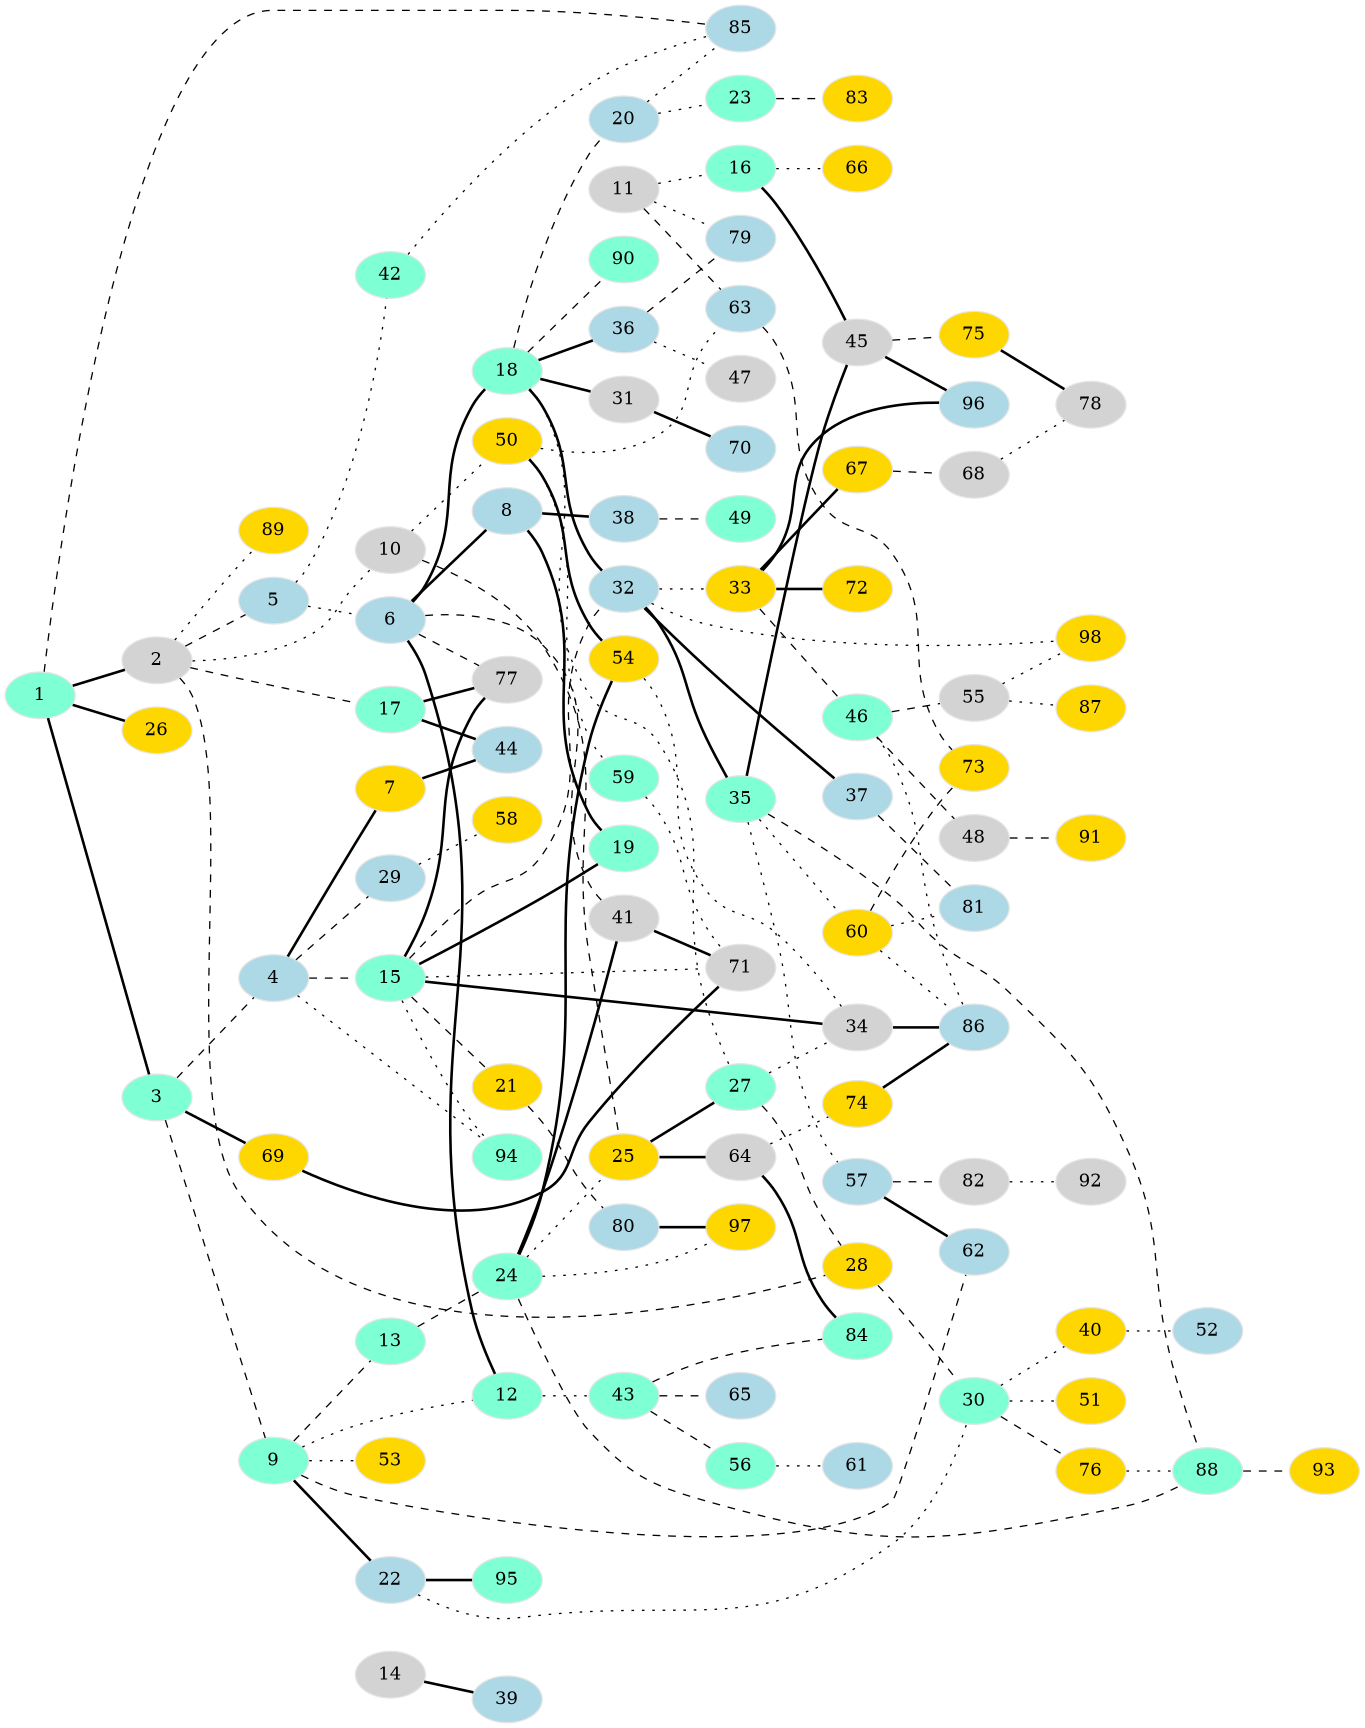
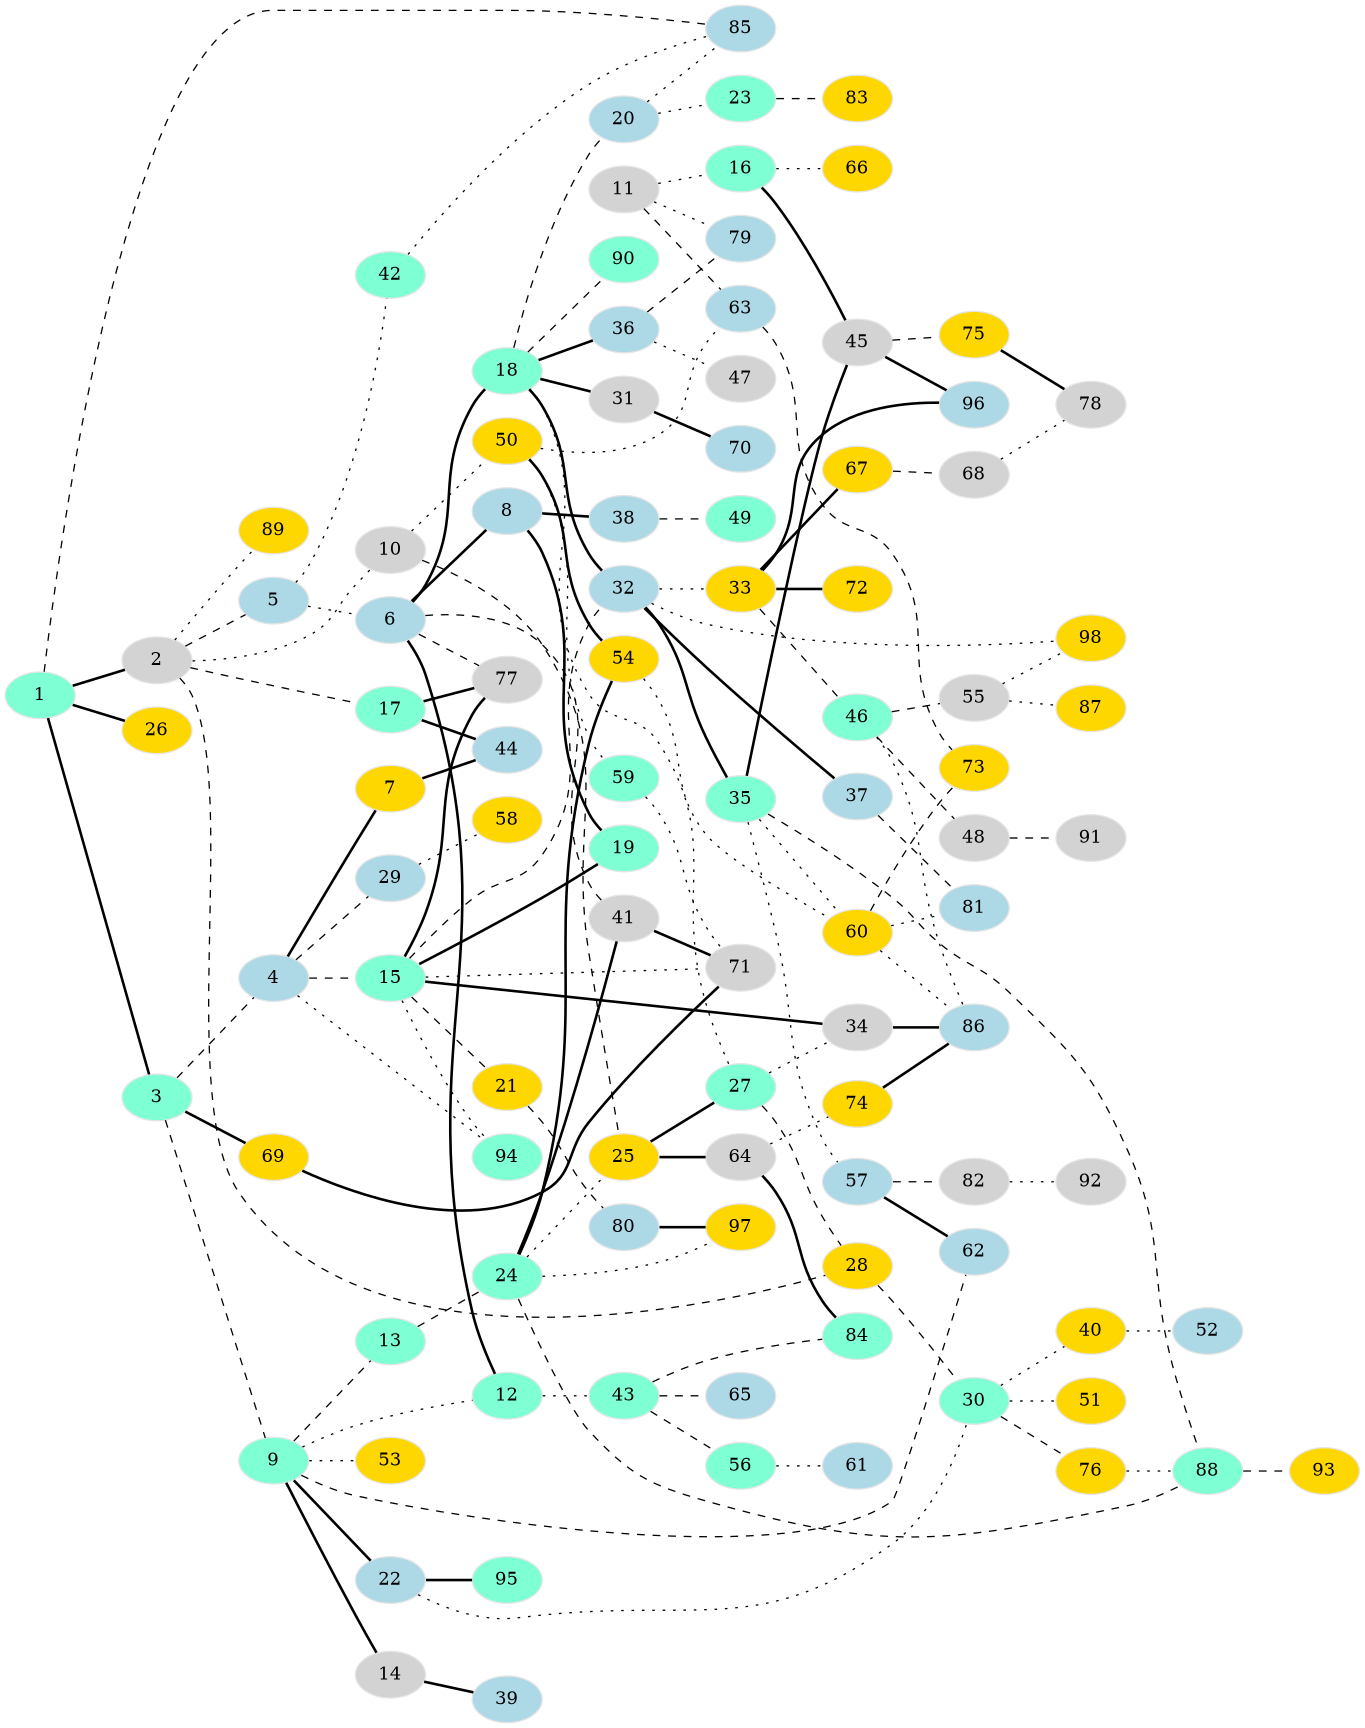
node "91": fillcolor gold -> lightgrey
edge "54" -- "34": now "54" -- "60"
edge "9" -- "14": added
